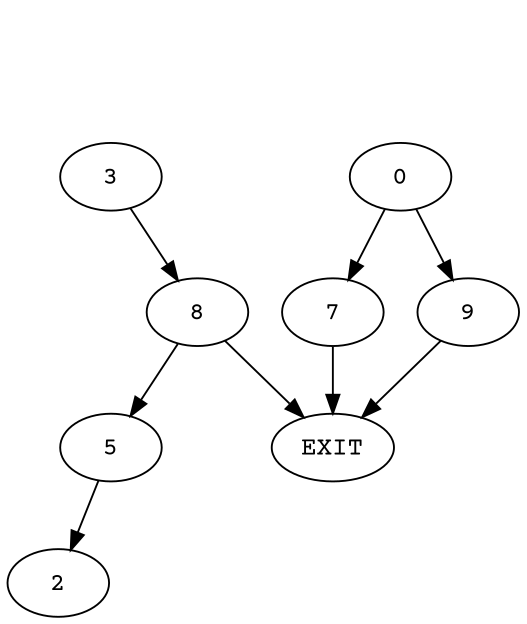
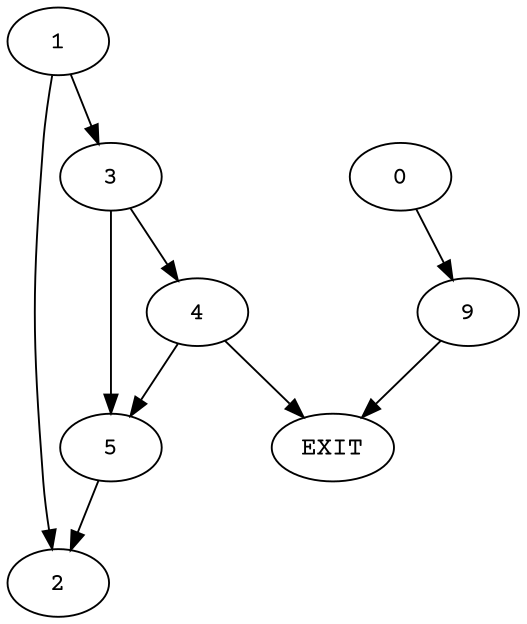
node "1": added
edge "3" -> "5": added
node "8": label "8" -> "4"
node "7": removed
